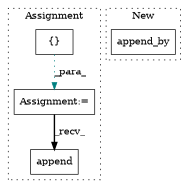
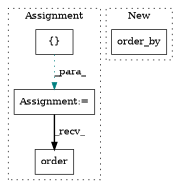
node "append_by": label "append_by" -> "order_by"
node "append": label "append" -> "order"
